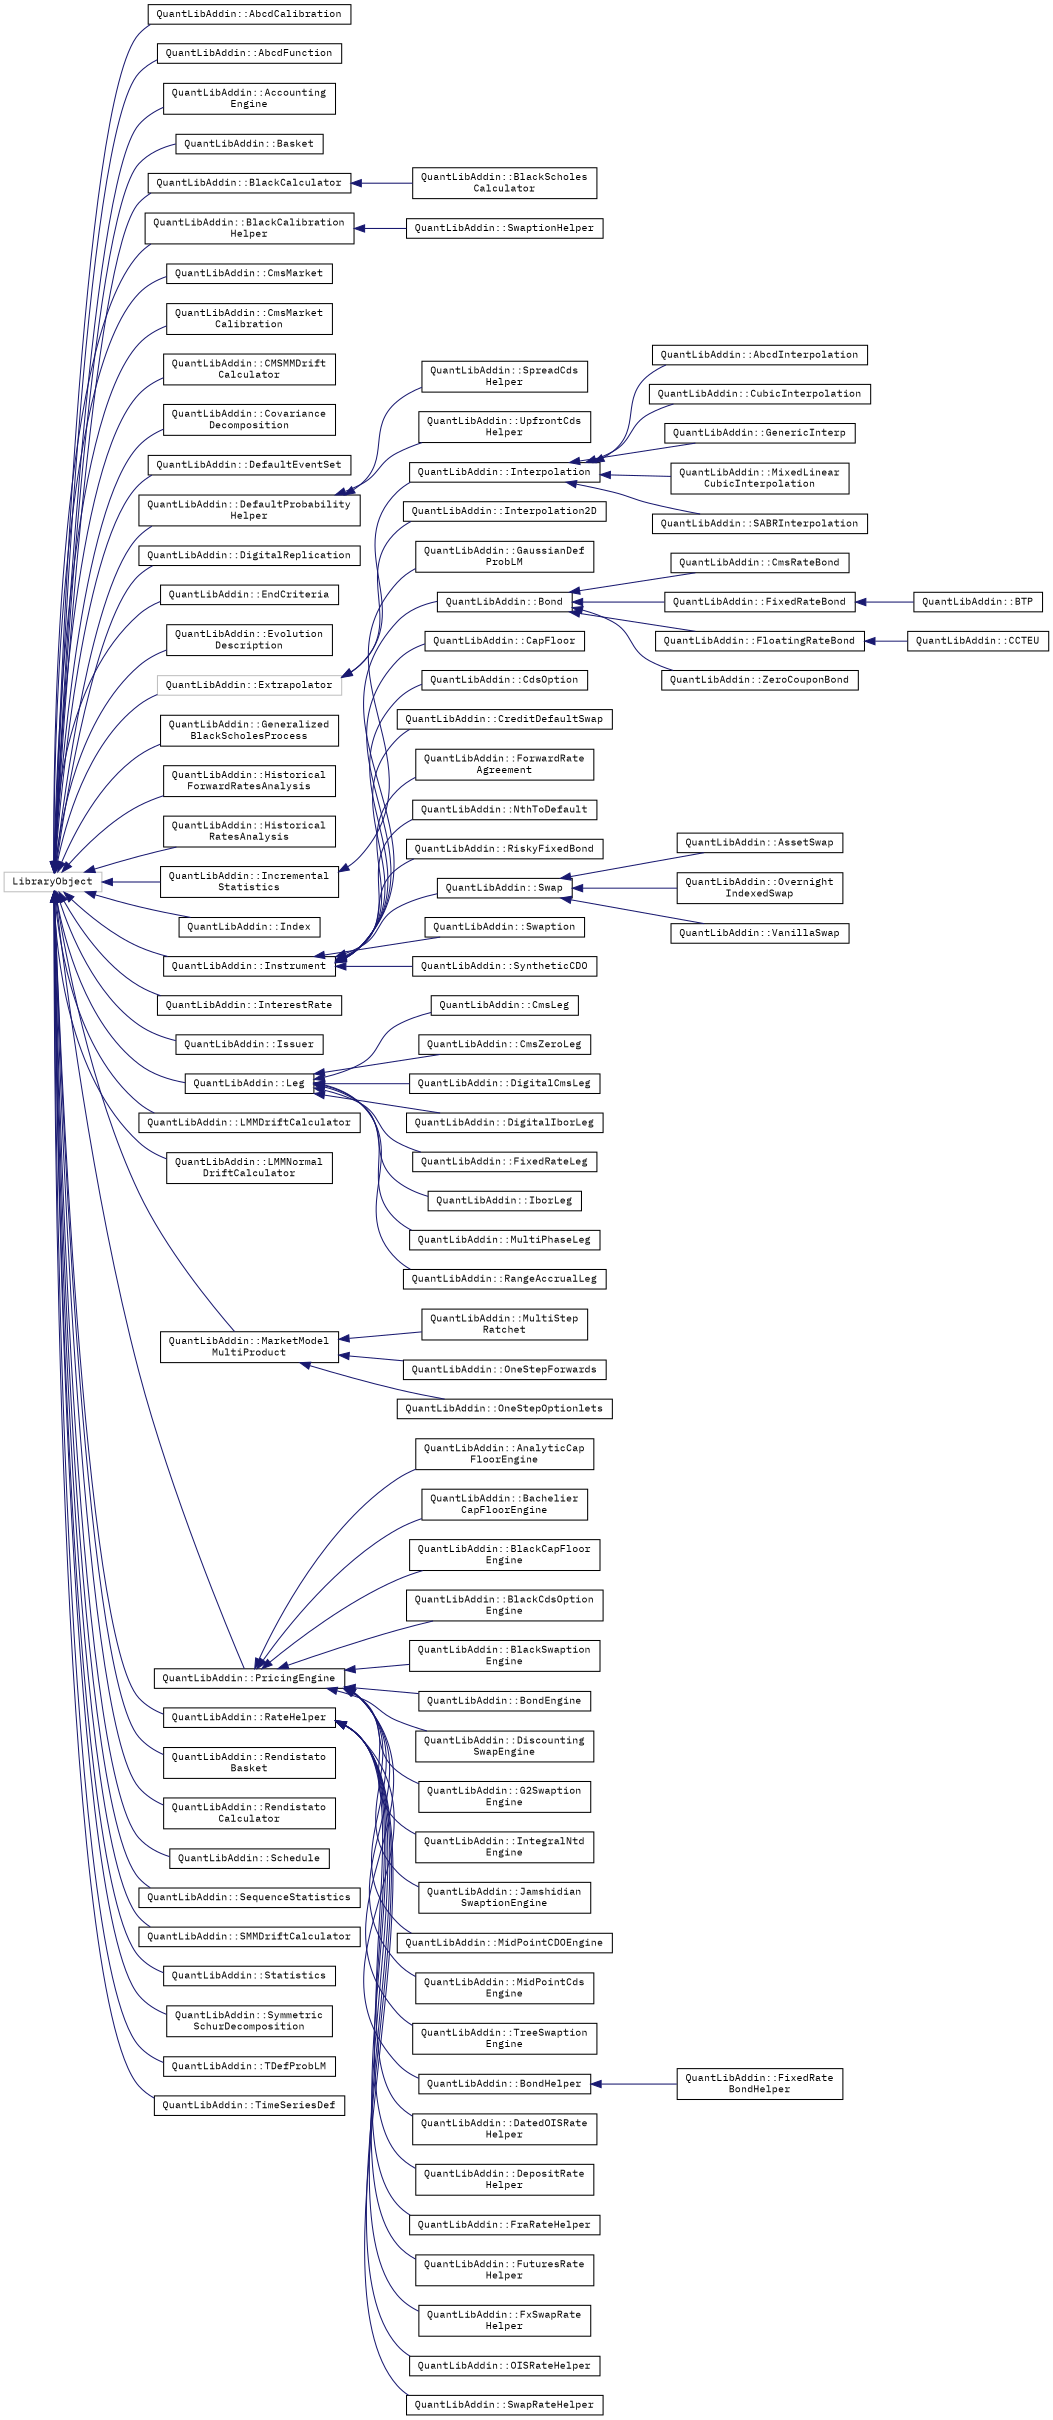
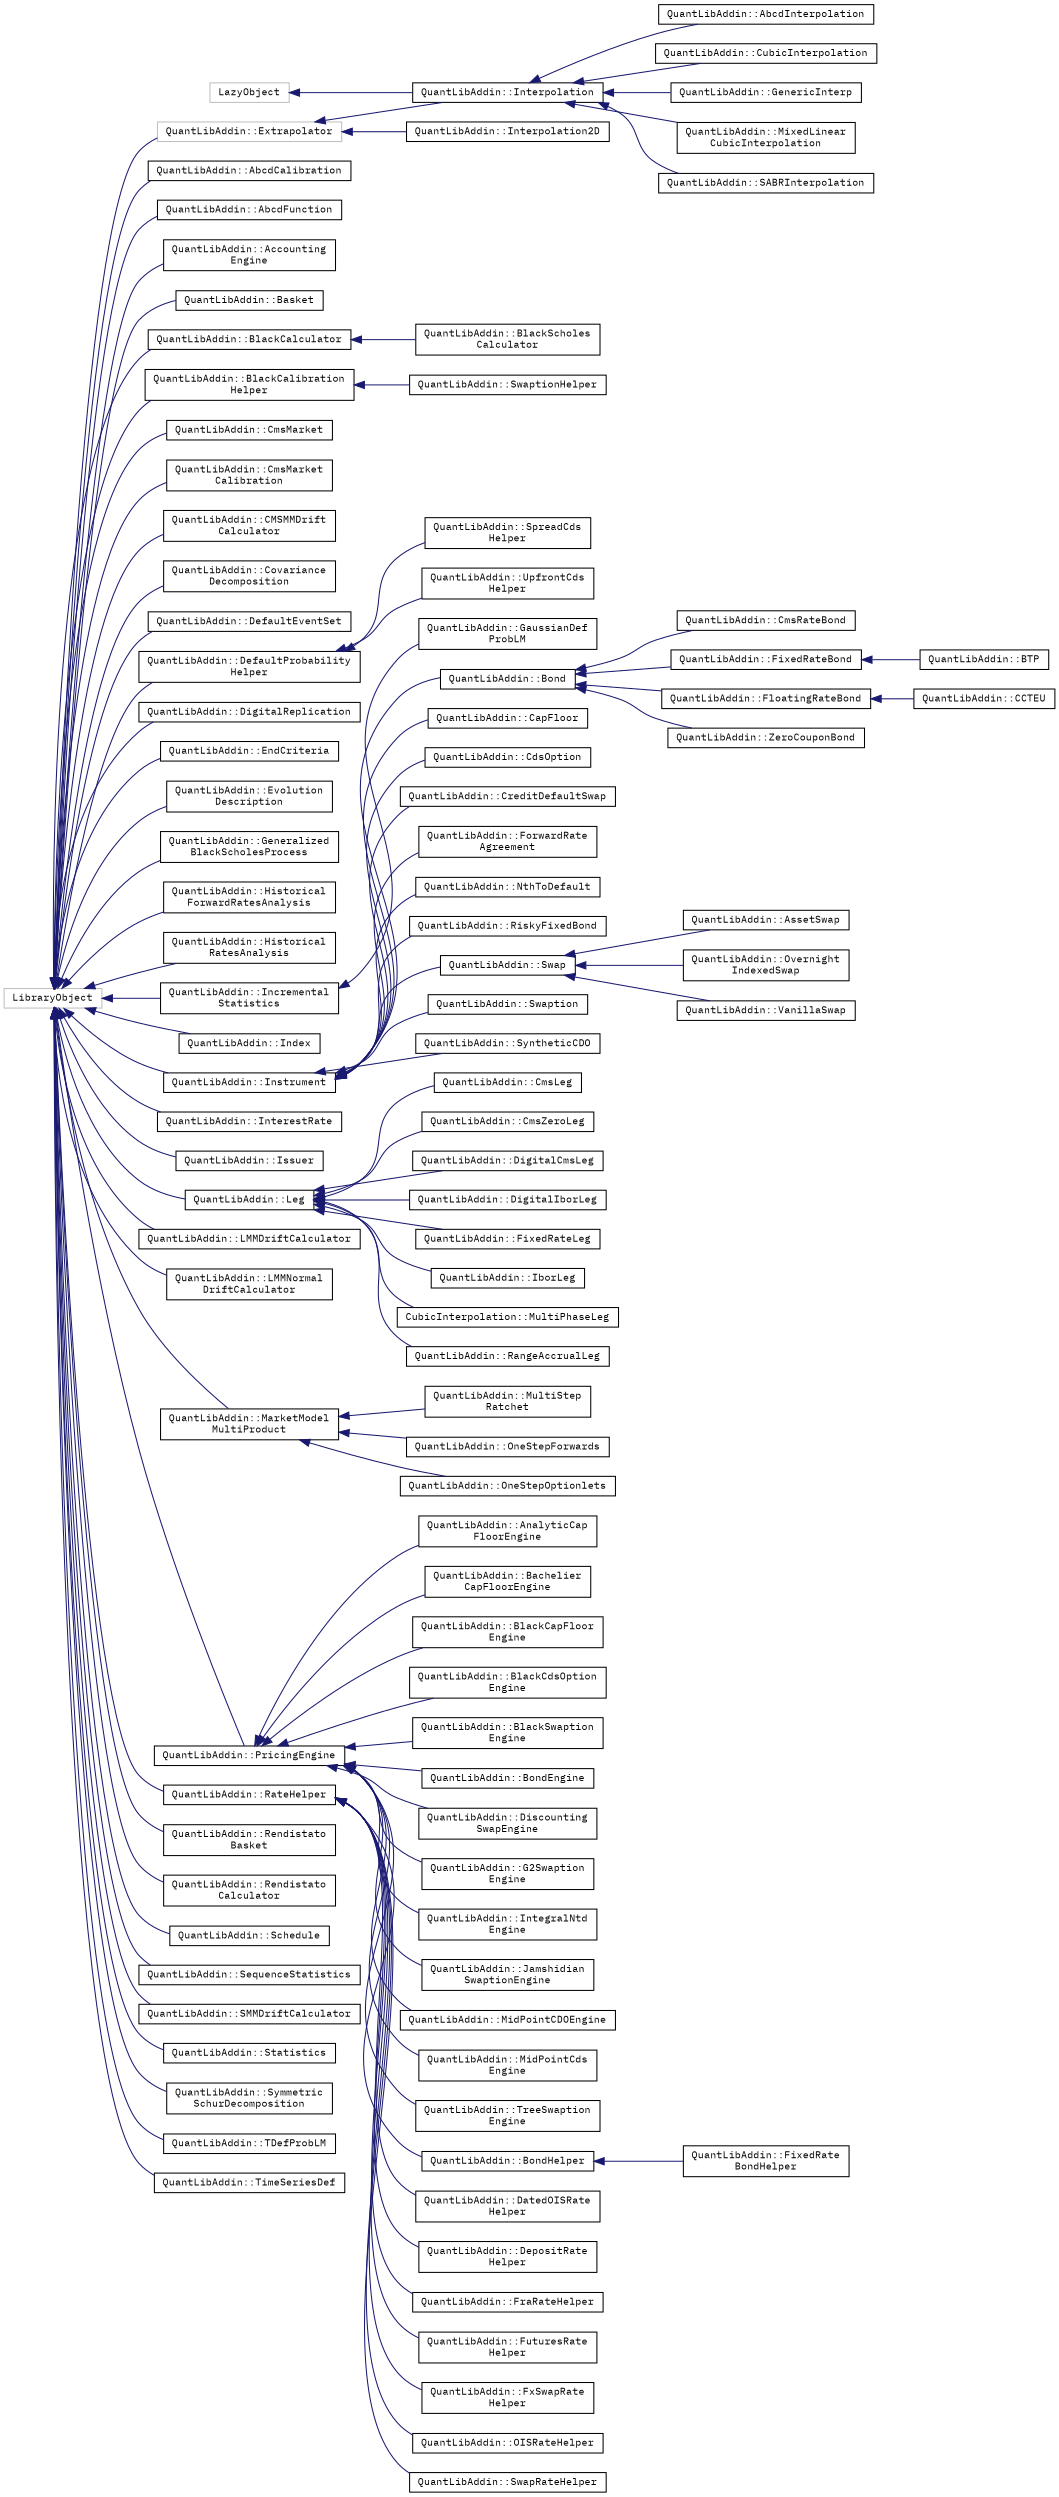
node "LazyObject": added
node "QuantLibAddin::MultiPhaseLeg": label "QuantLibAddin::MultiPhaseLeg" -> "CubicInterpolation::MultiPhaseLeg"
